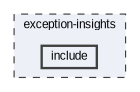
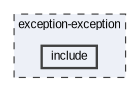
cluster "exception-insights": label "exception-insights" -> "exception-exception"
